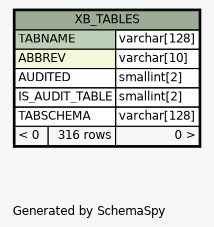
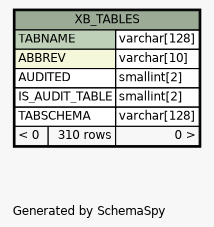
node "XB_TABLES": text "316 rows" -> "310 rows"
